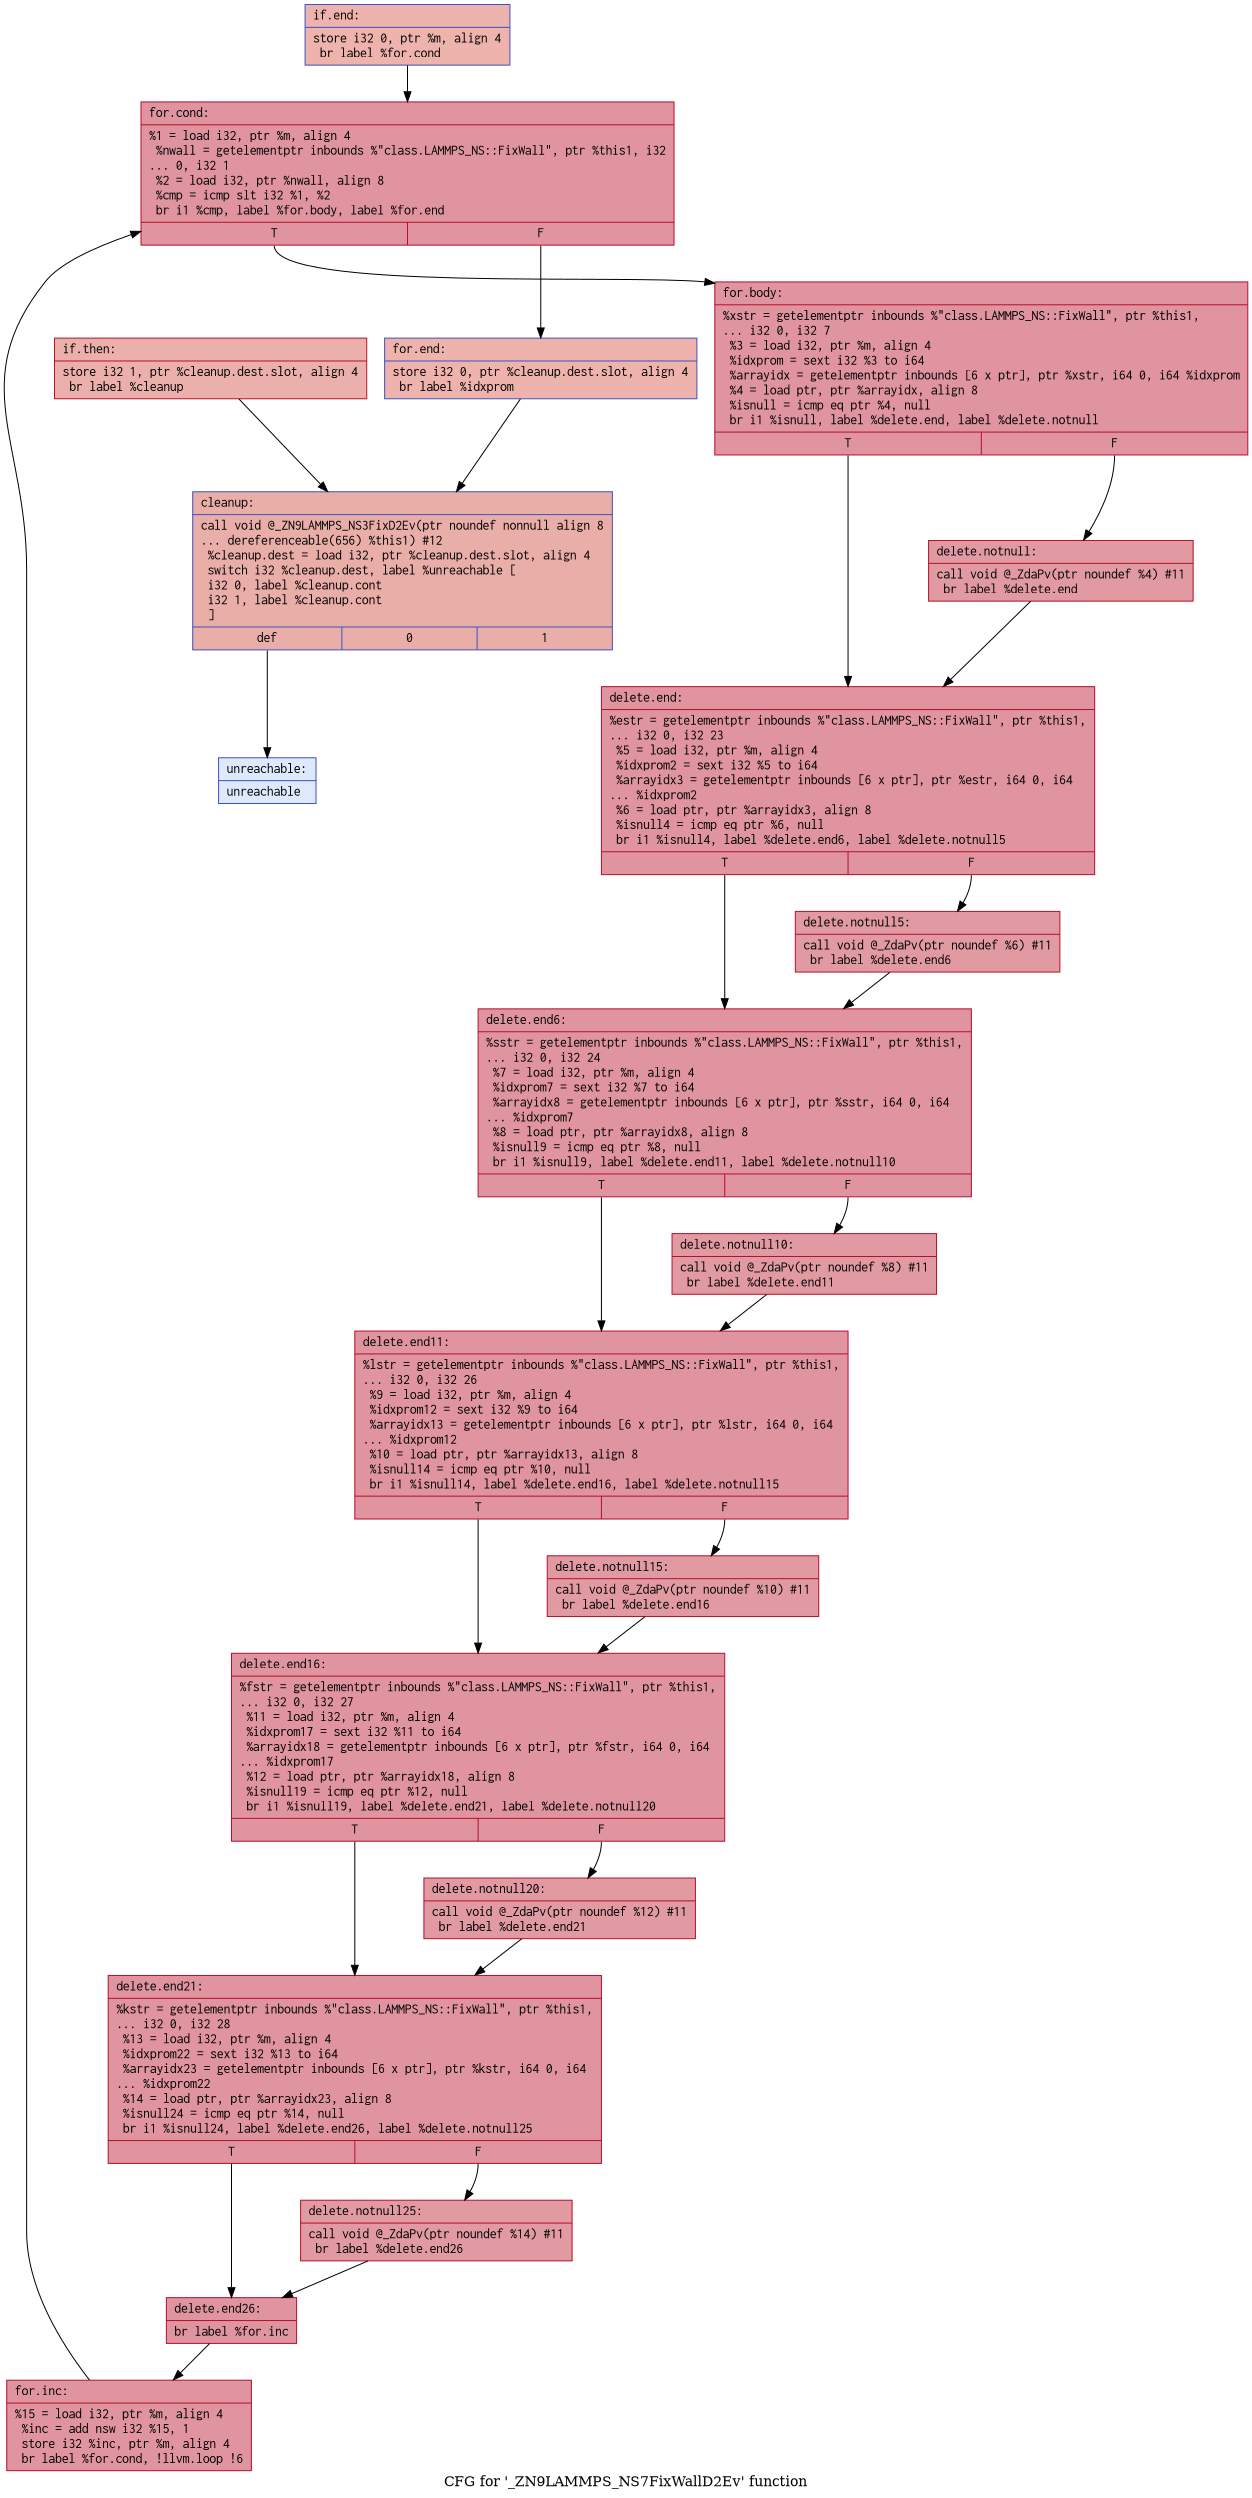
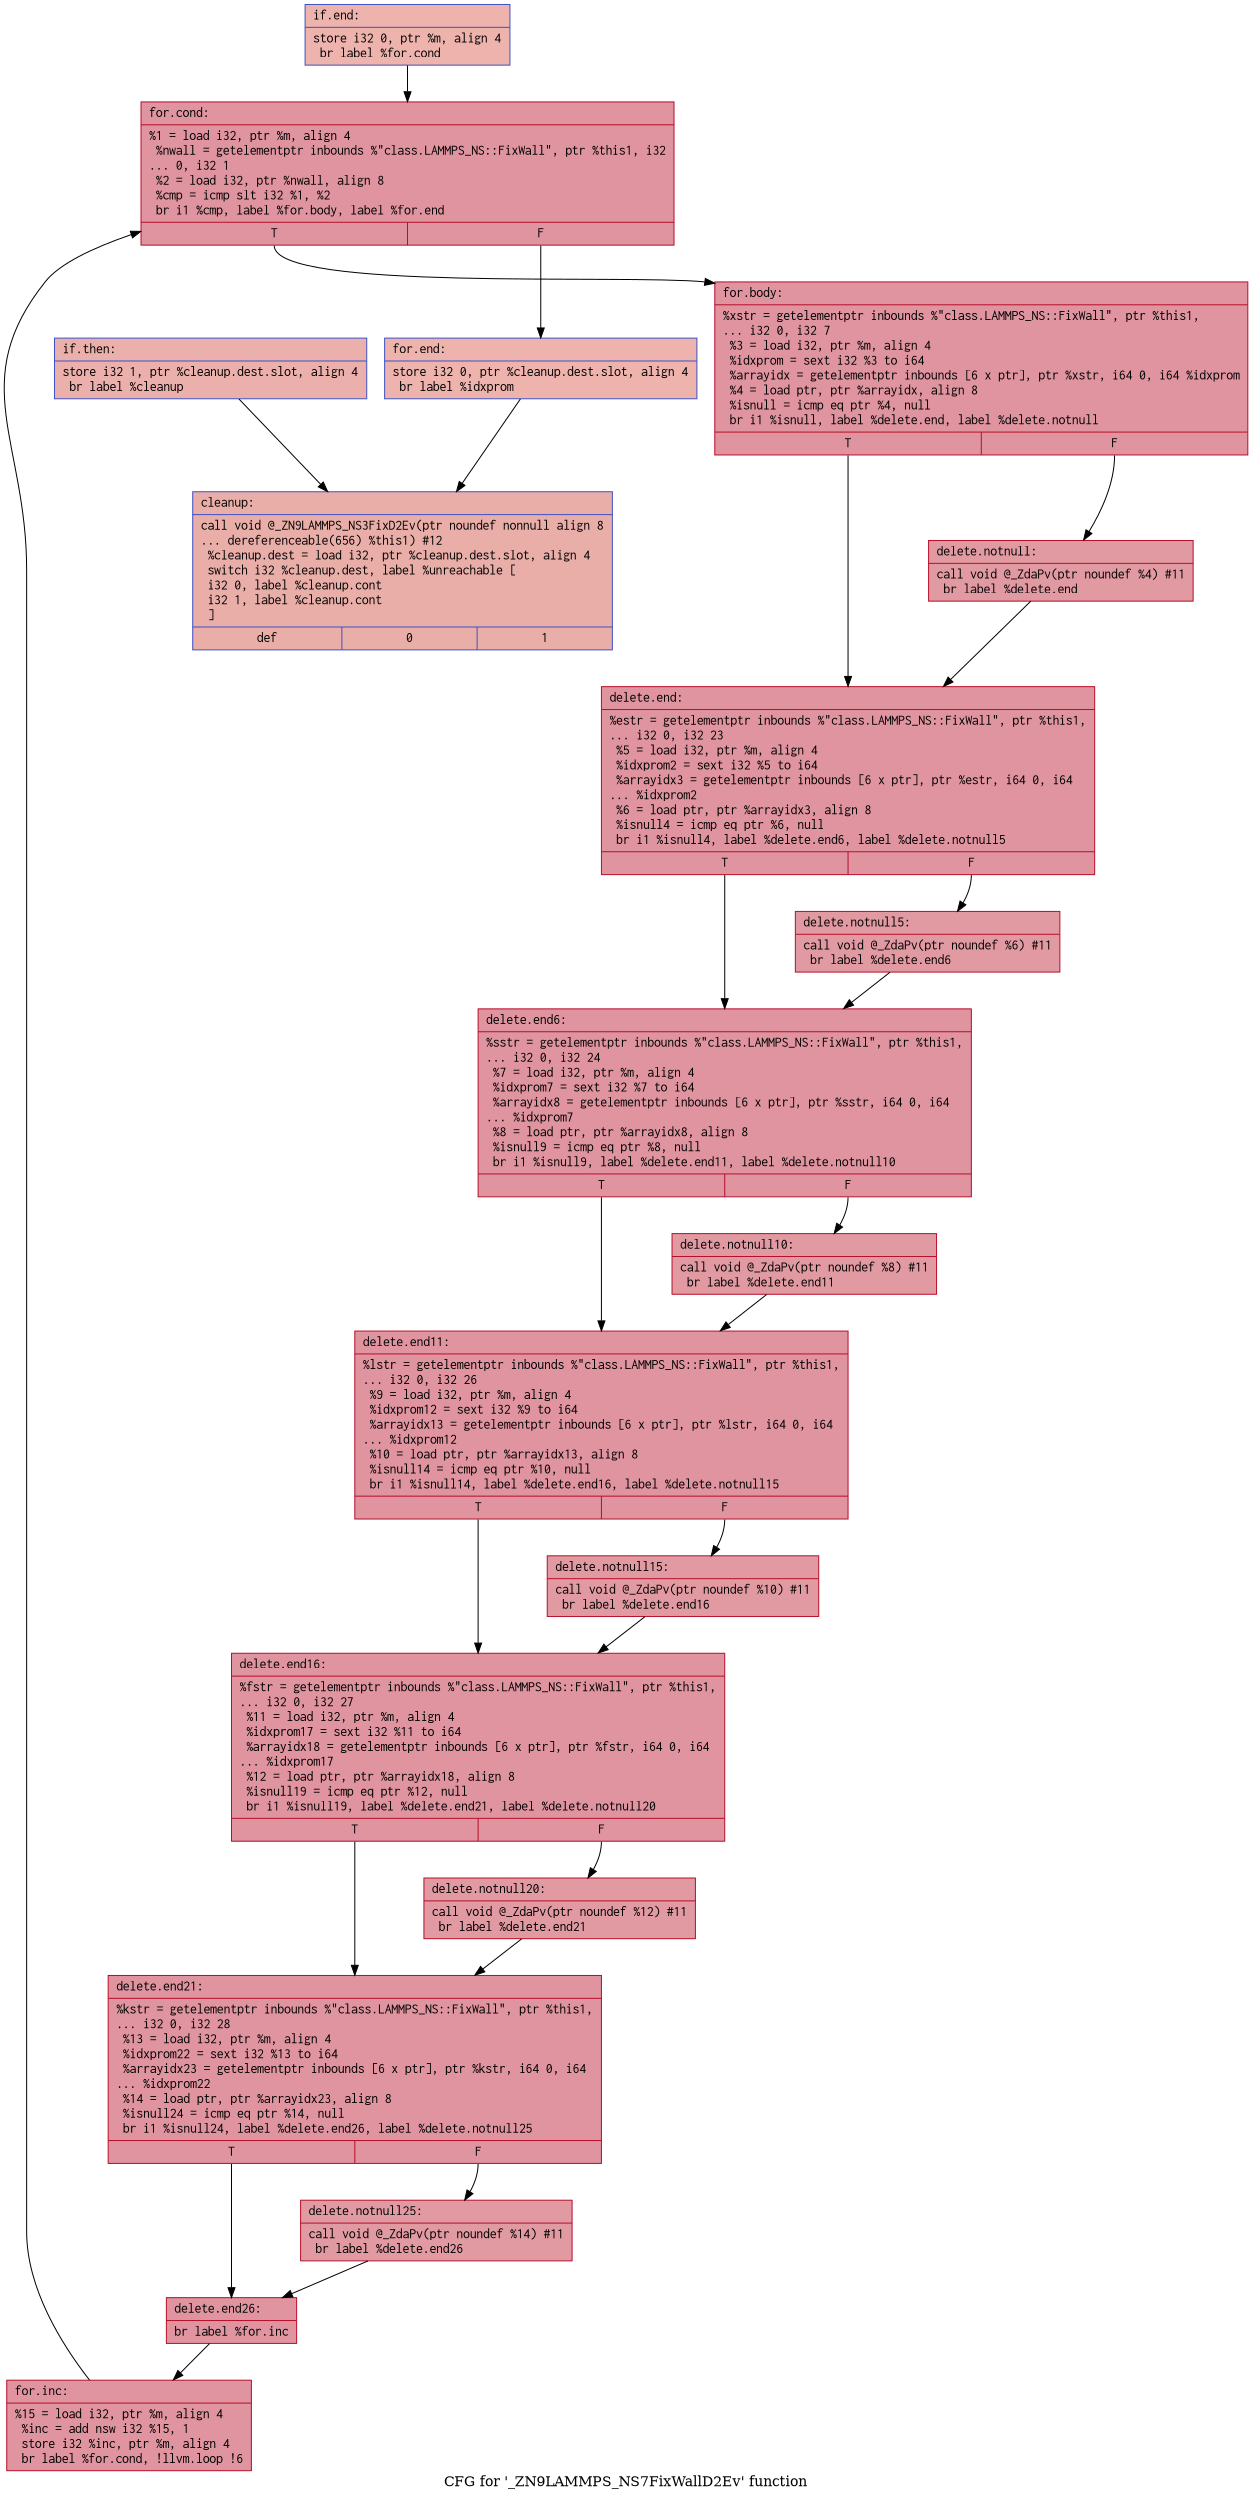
node "if.then:": color #b70d28ff -> #3d50c3ff
node "unreachable:": removed
